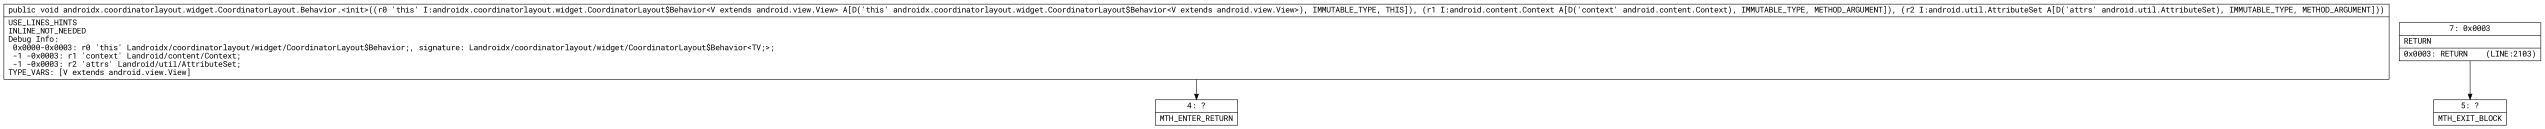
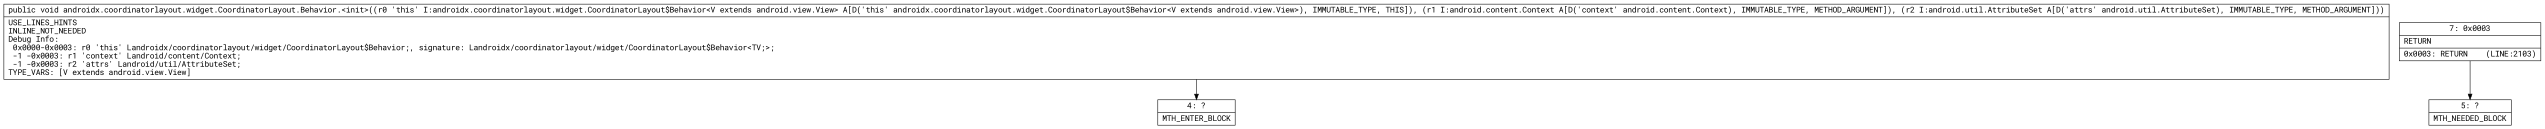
node "4: ?": text "MTH_ENTER_RETURN" -> "MTH_ENTER_BLOCK"
node "5: ?": text "MTH_EXIT_BLOCK" -> "MTH_NEEDED_BLOCK"
